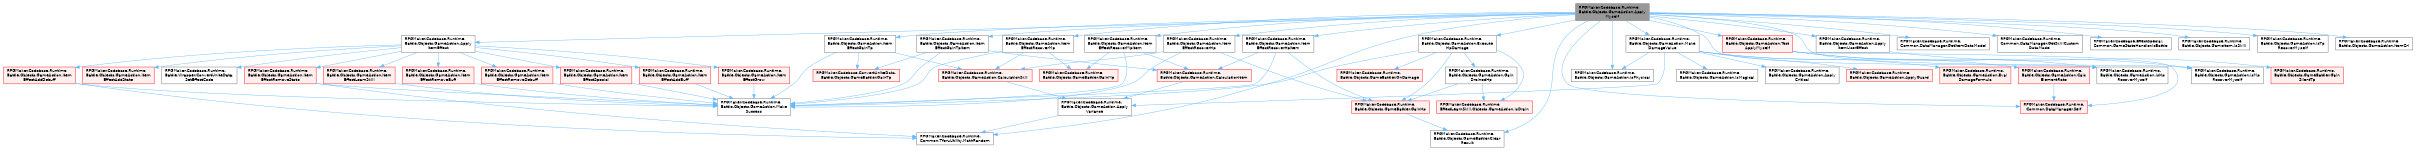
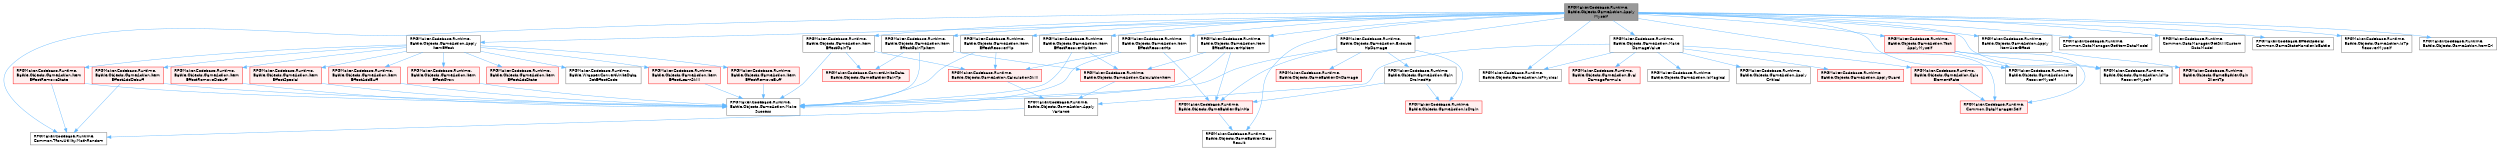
node "RPGMaker.Codebase.Runtime. Battle.Objects.GameItem.IsSkill": removed
node "RPGMaker.Codebase.Runtime. Battle.Objects.GameBattler.GainMp": removed
node "RPGMaker.Codebase.Runtime. EffectLearnSkill.Objects.GameAction.IsDrain": label "RPGMaker.Codebase.Runtime. EffectLearnSkill.Objects.GameAction.IsDrain" -> "RPGMaker.Codebase.Runtime. Battle.Objects.GameAction.IsDrain"
